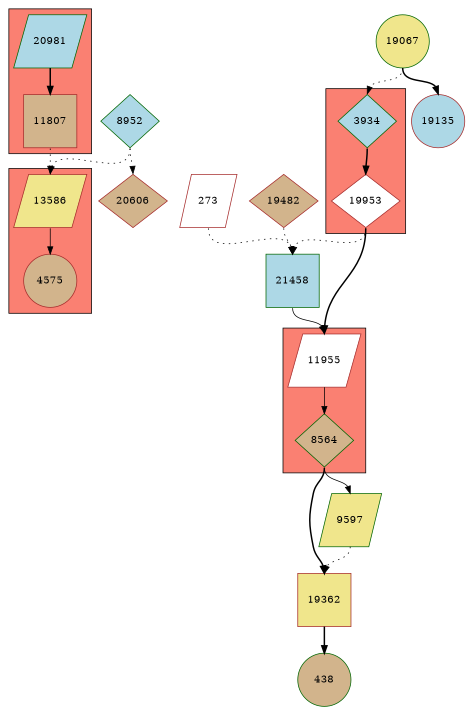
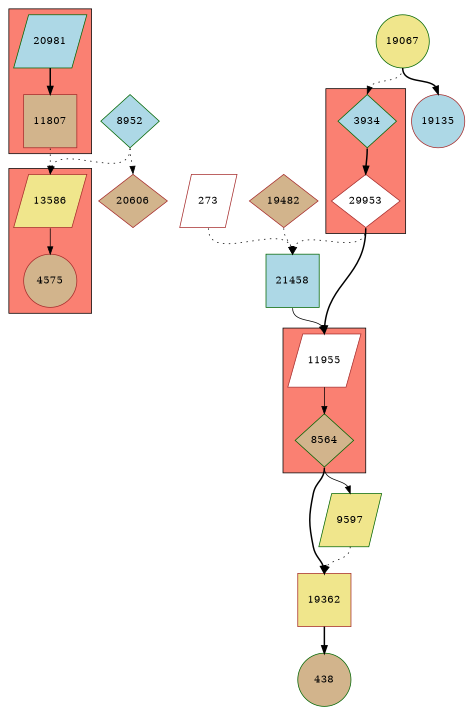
node "19953": label "19953" -> "29953"
